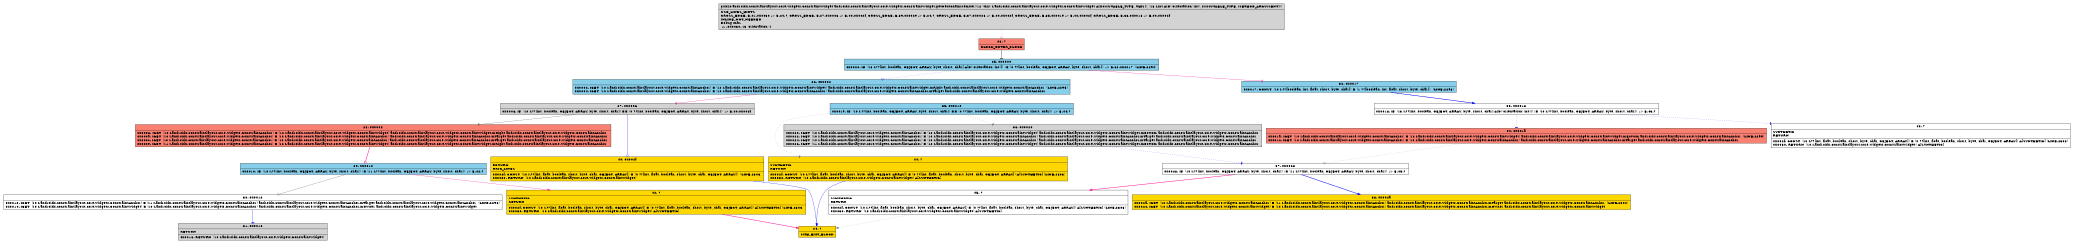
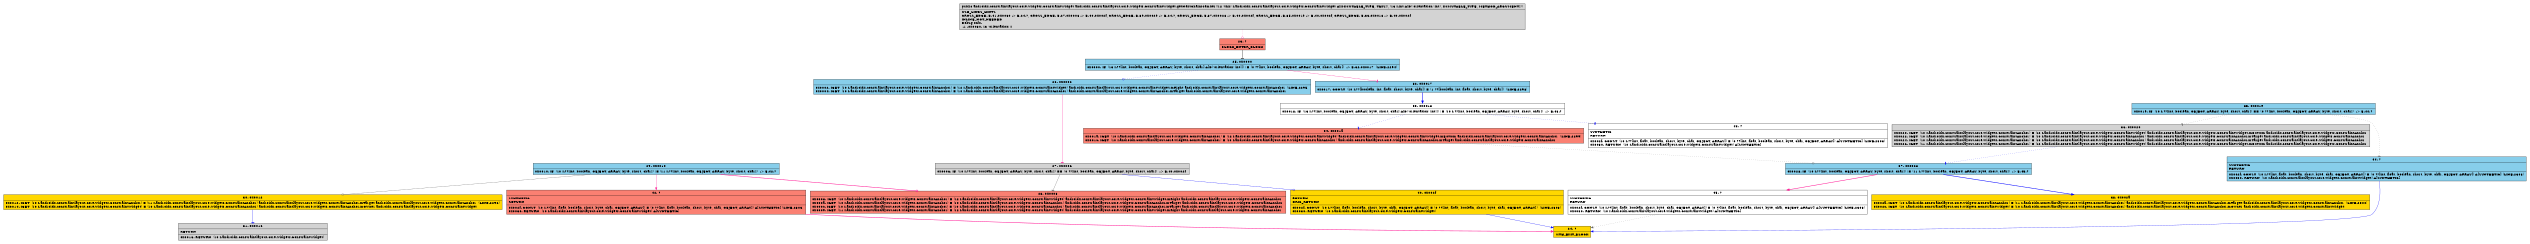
edge "28: 0x0008" -> "29: 0x0010": reversed
node "40: 0x002f": text "ORIG_LINES" -> "ORIG_RETURN"
node "44: ?": fillcolor gold -> skyblue
node "37: 0x0028": fillcolor white -> skyblue
node "30: 0x0012": fillcolor white -> gold
node "42: ?": fillcolor gold -> salmon
